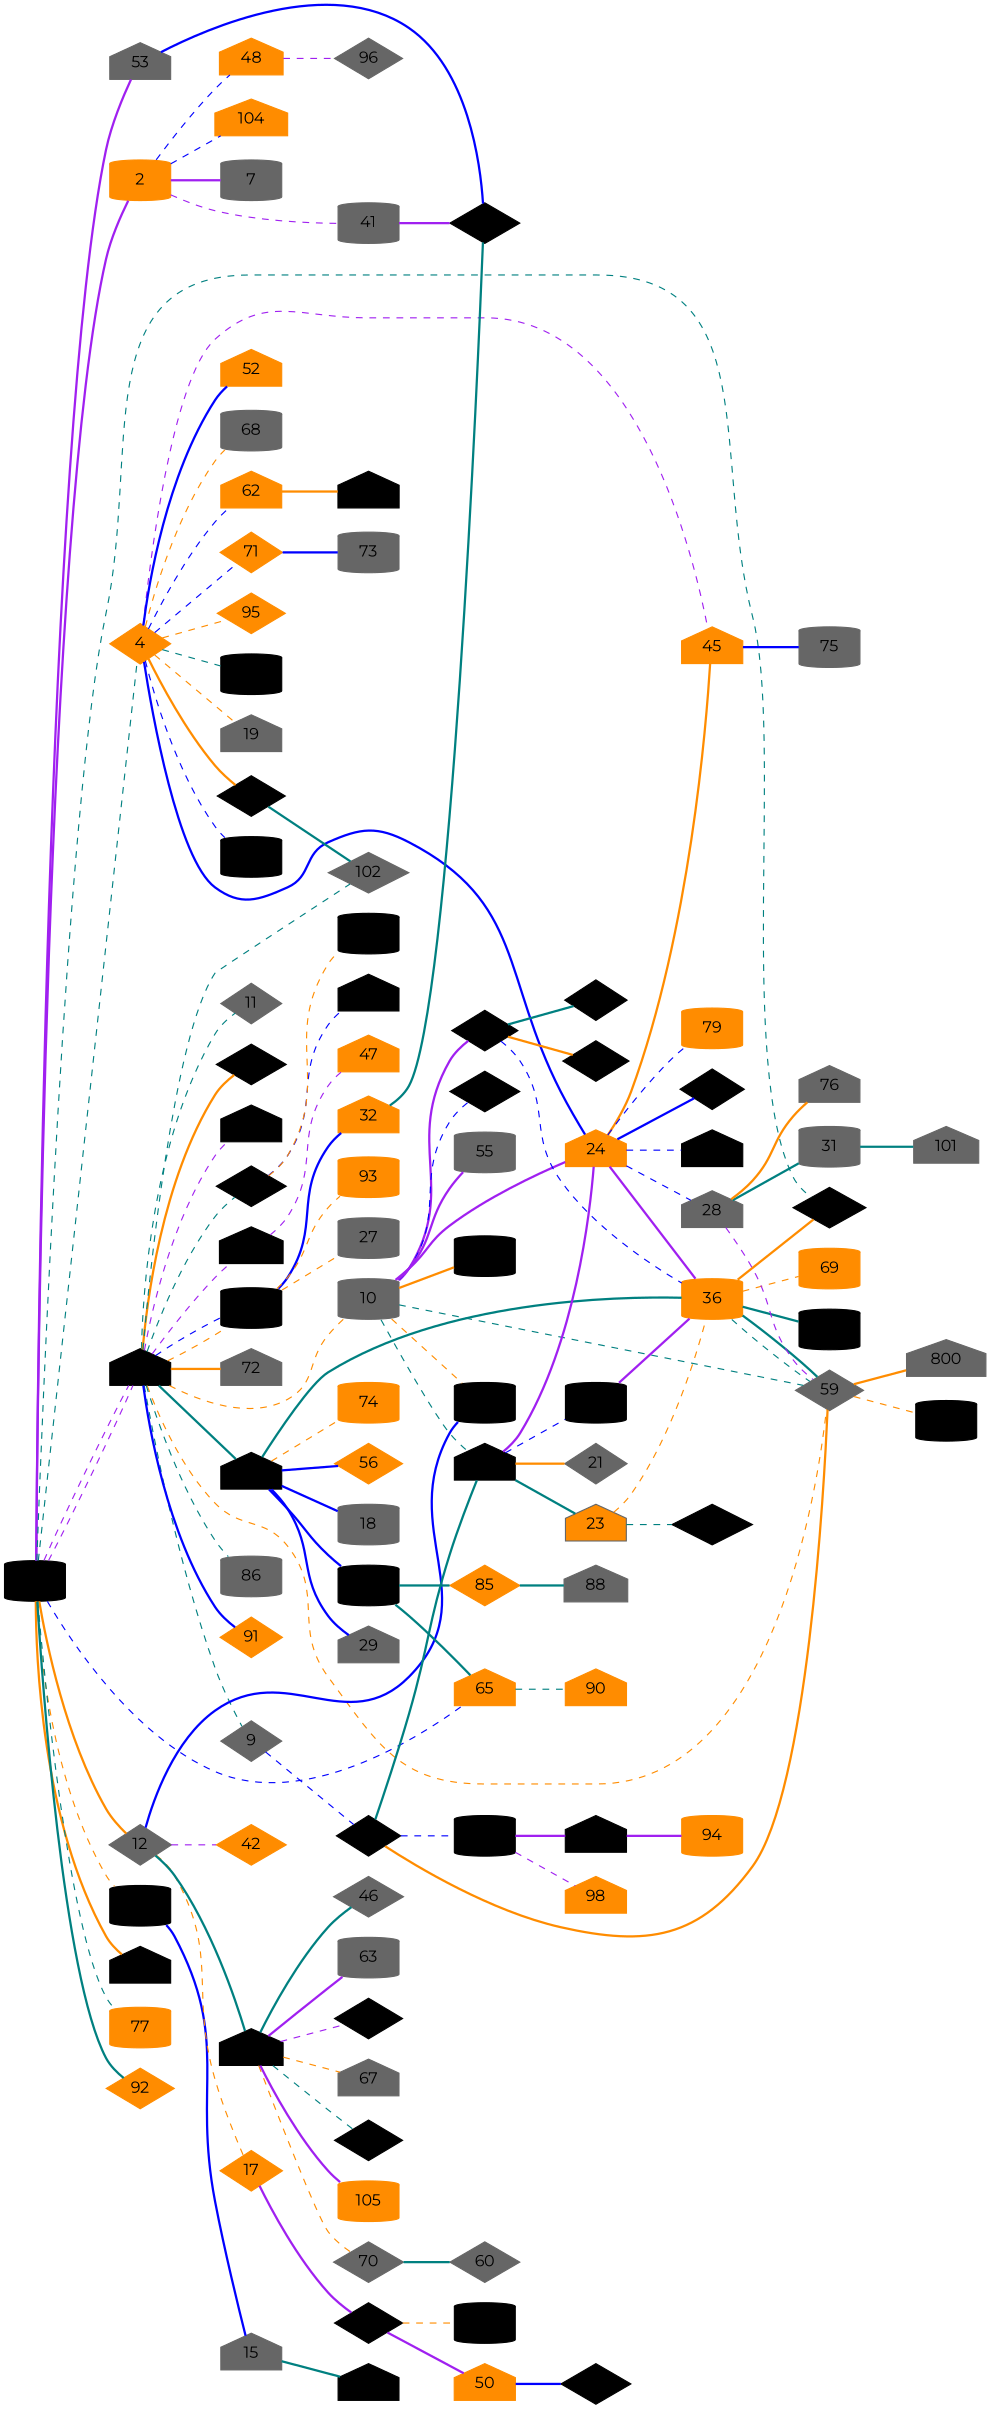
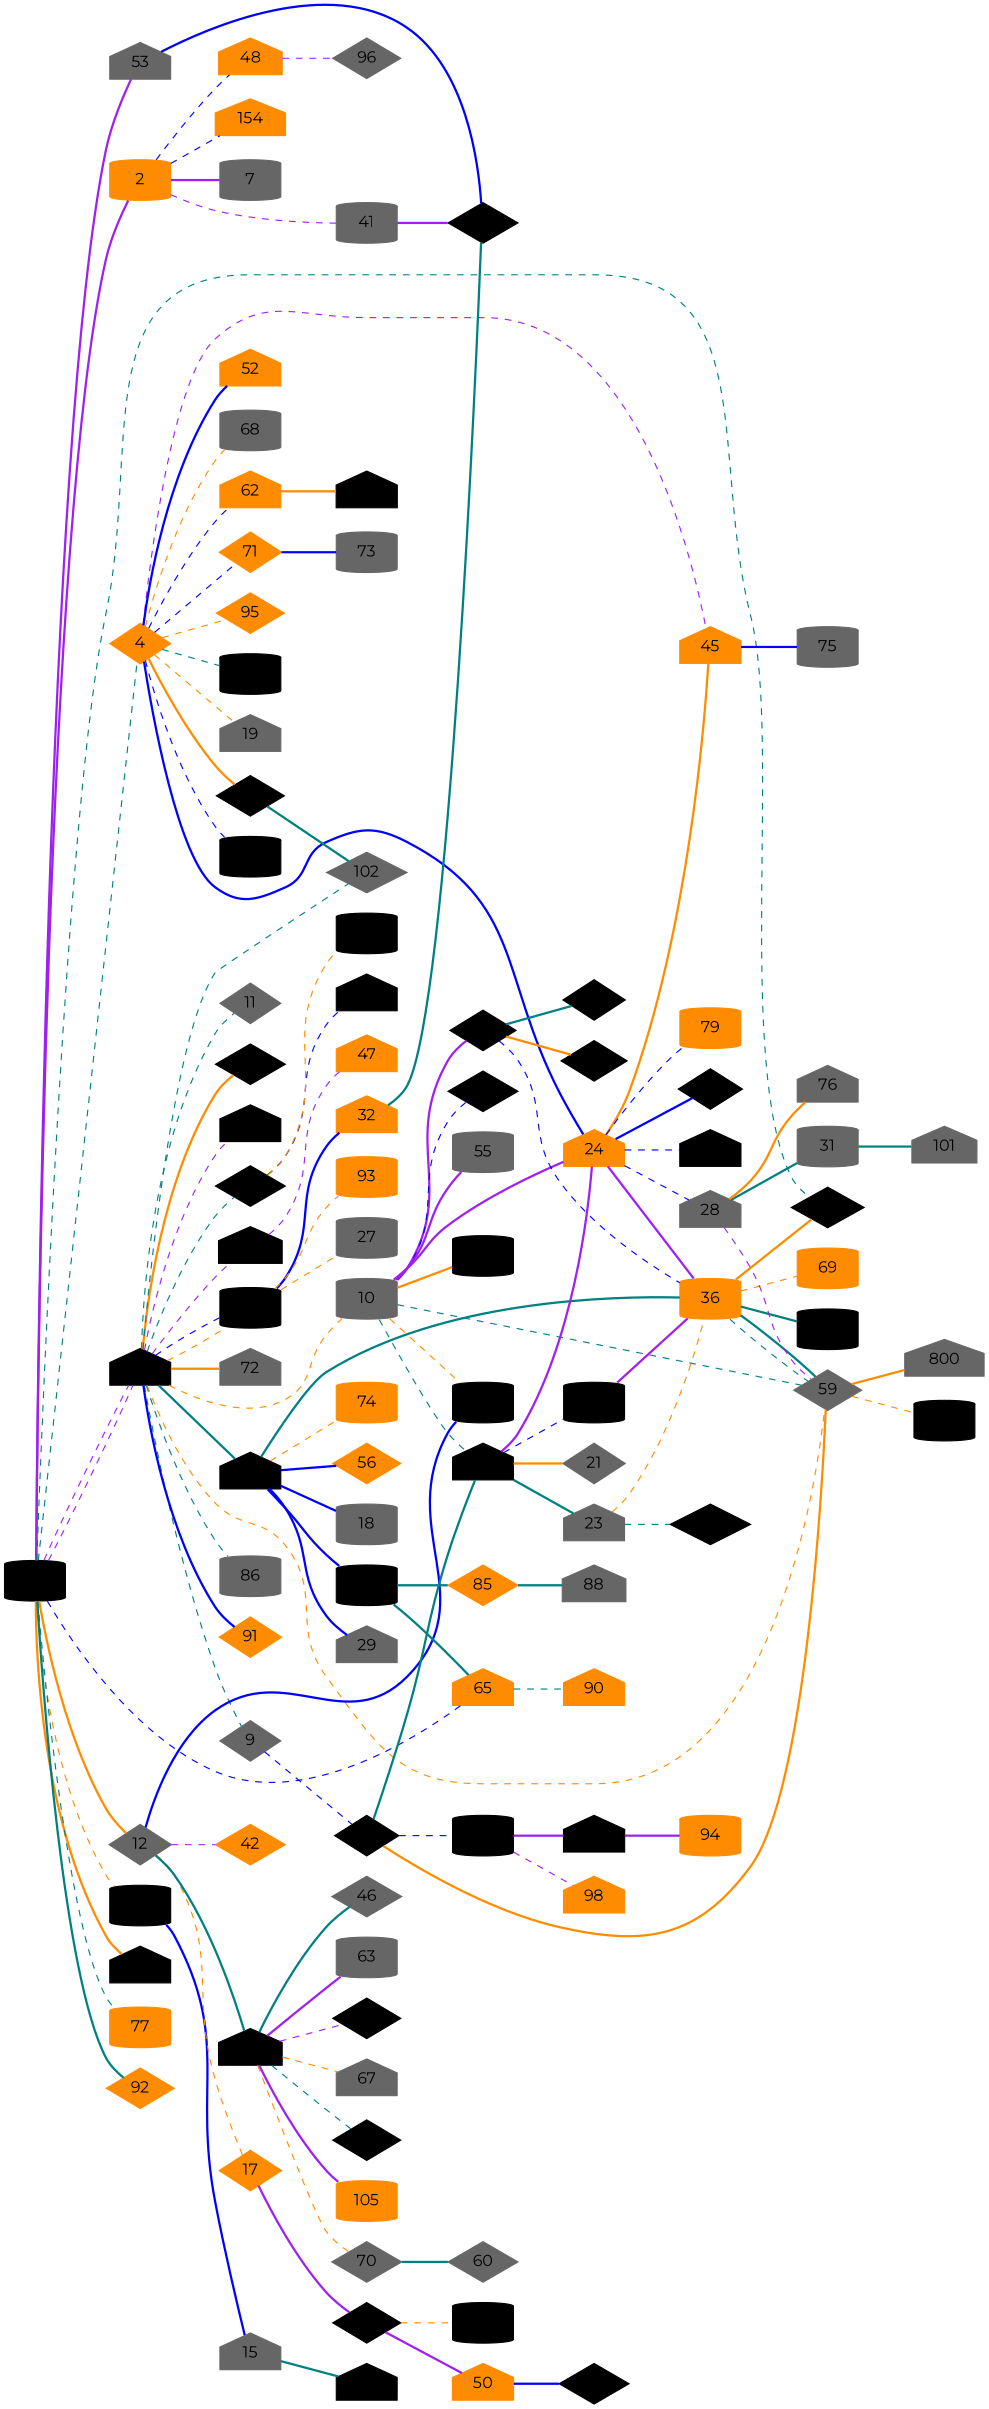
node "104": label "104" -> "154"
node "23": fillcolor darkorange -> gray40
